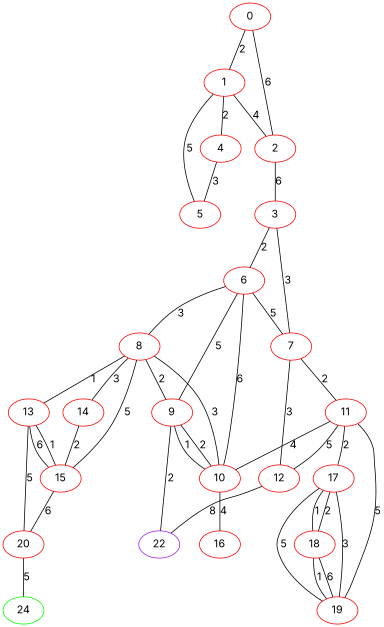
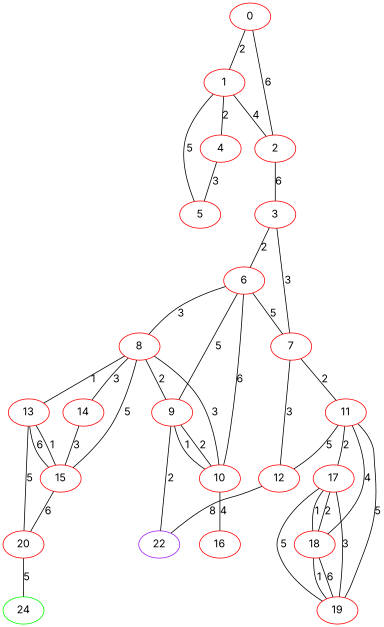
edge "11" -- "10": now "11" -- "18"
edge "14" -- "15": label "2" -> "3"
